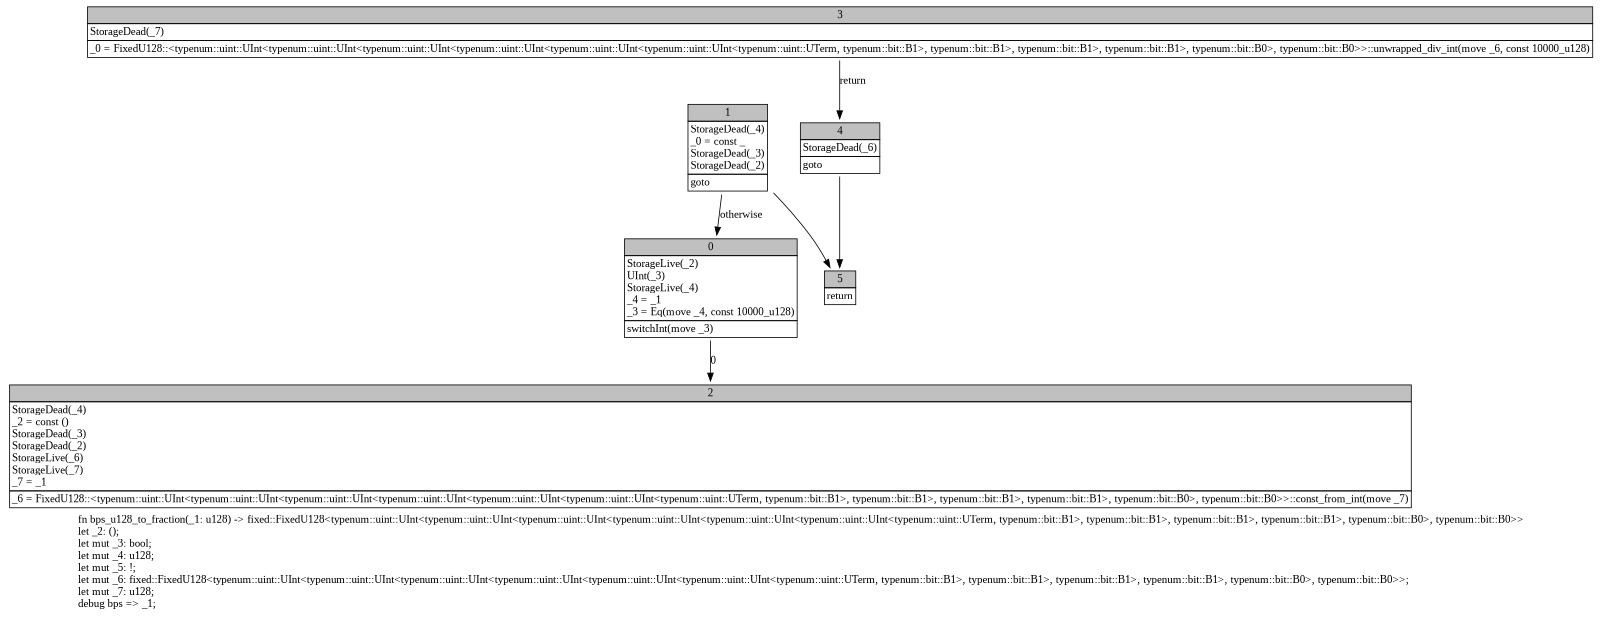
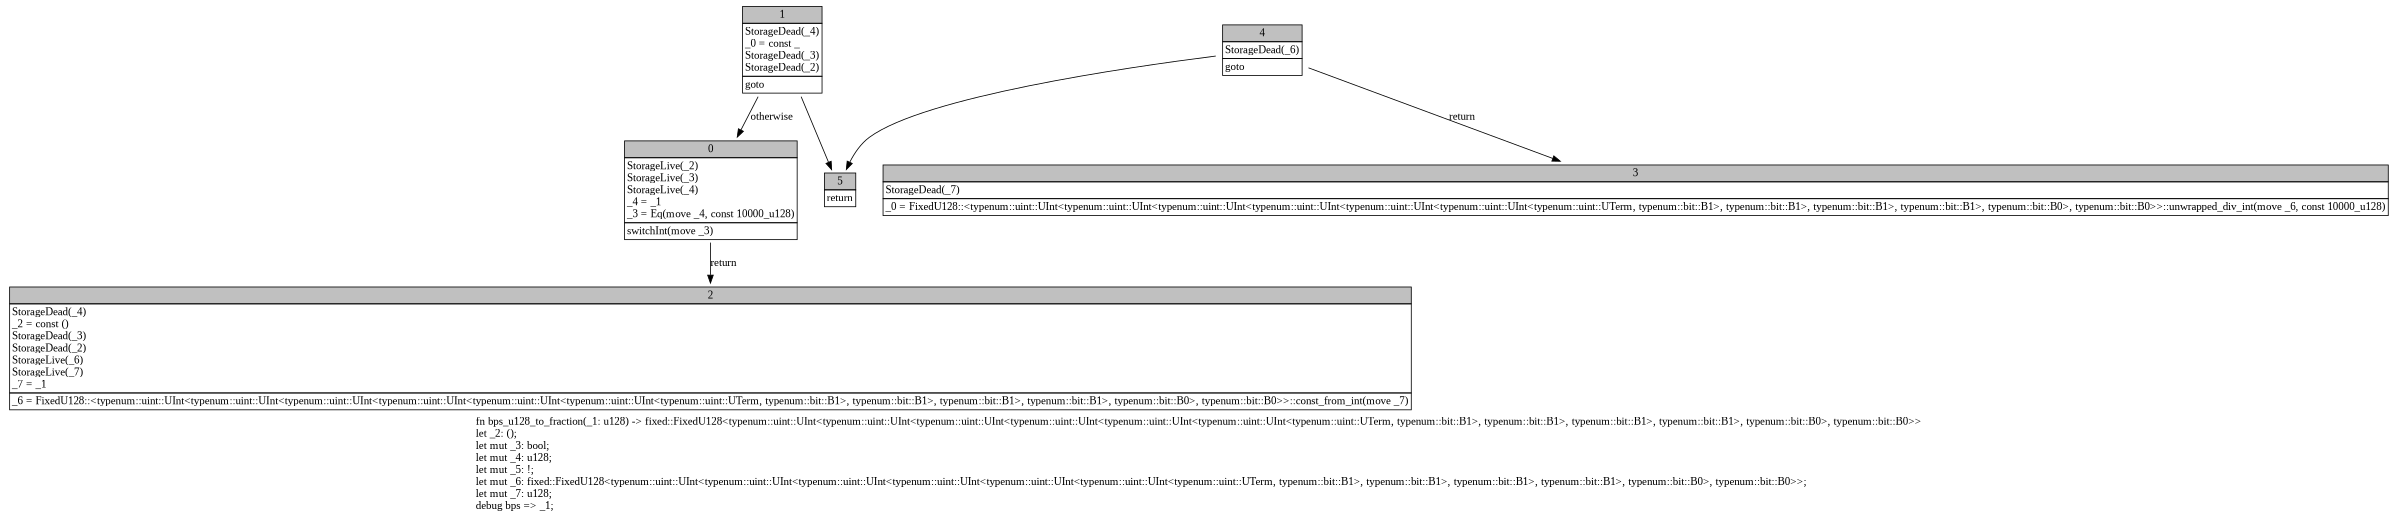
edge "3" -> "4": reversed
node "0": text "UInt(_3)" -> "StorageLive(_3)"
edge "0" -> "2": label "0" -> "return"
